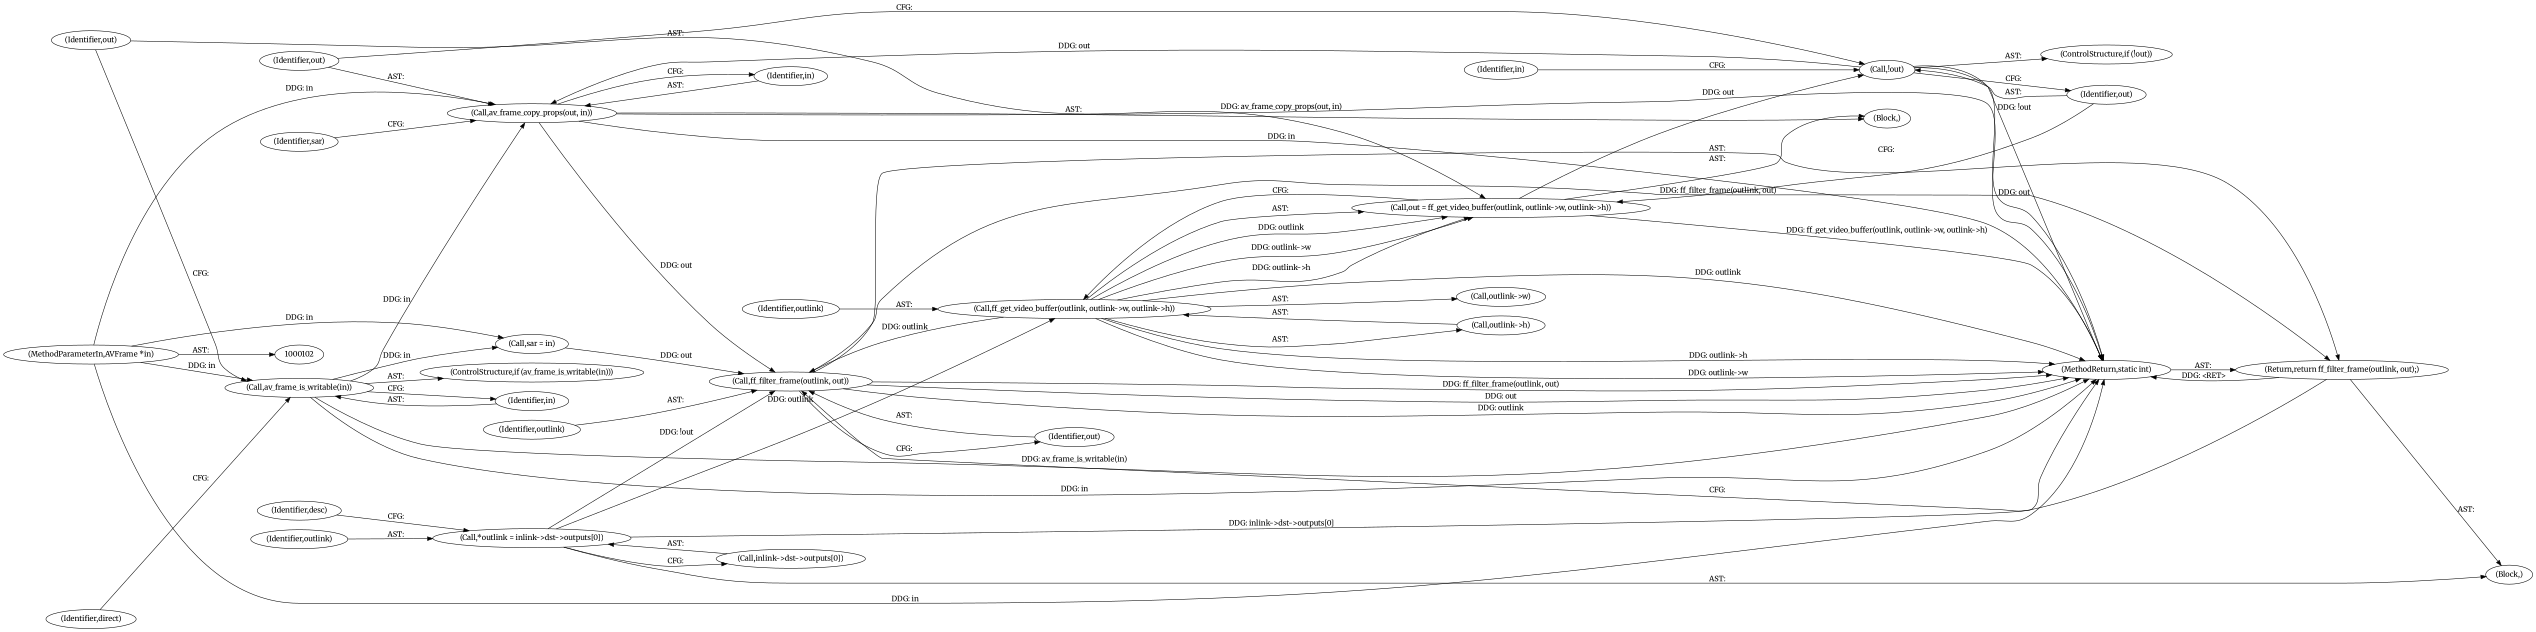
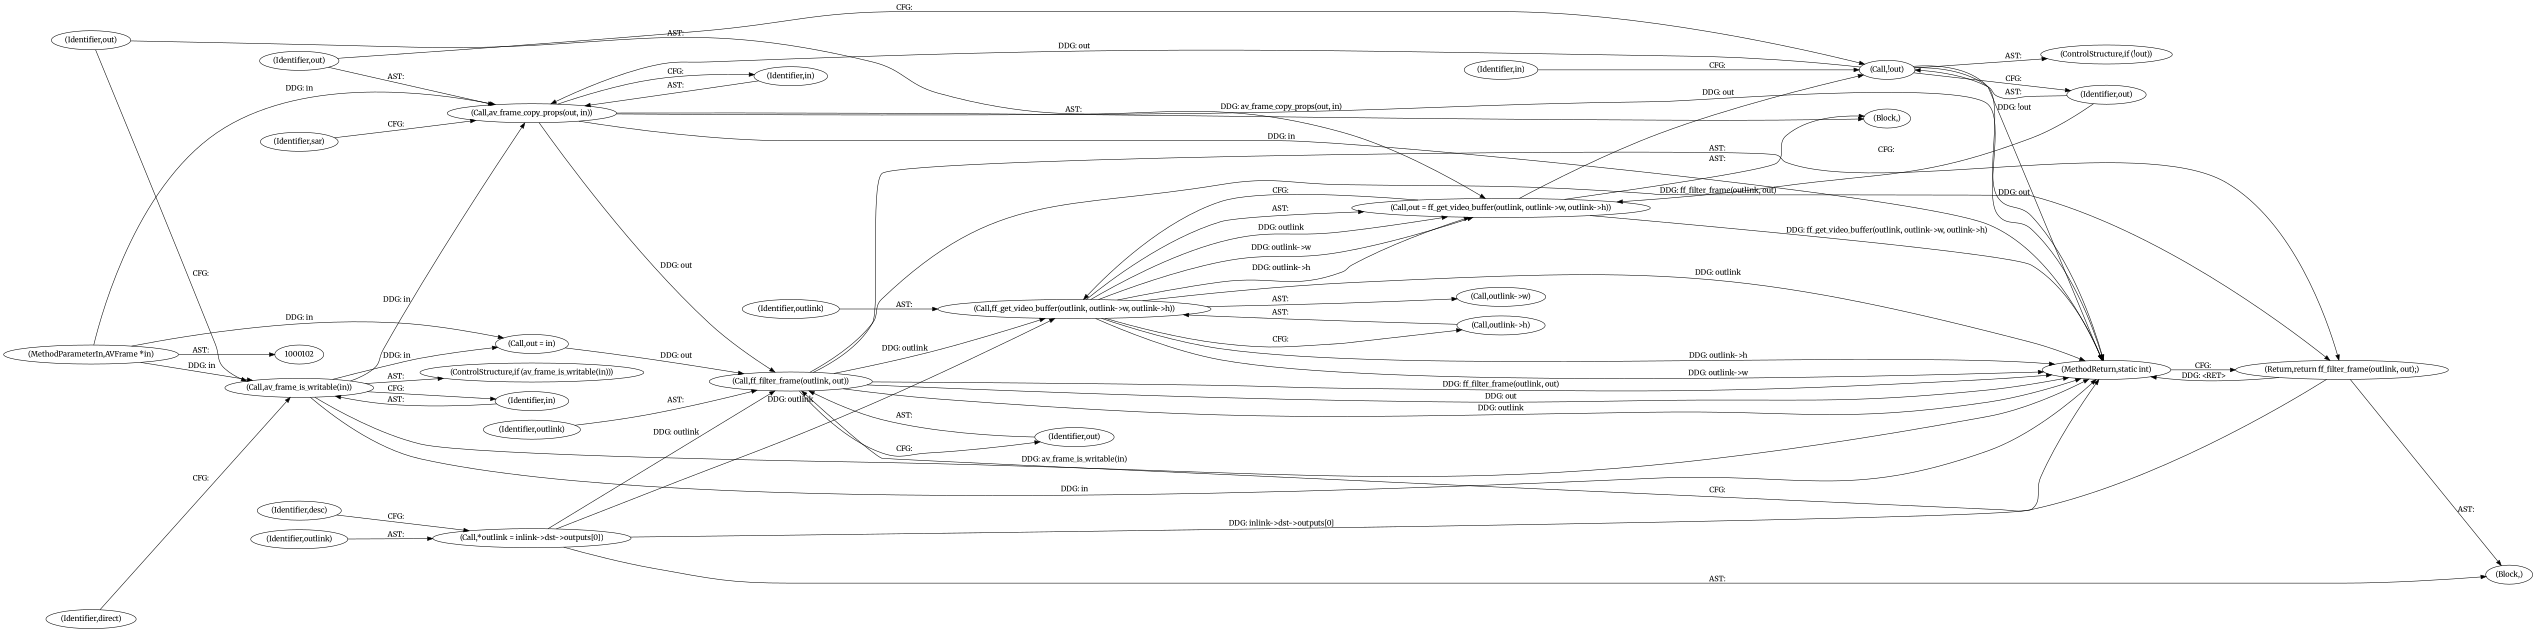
edge "(Call,ff_get_video_buffer(outlink, outlink->w, outlink->h))" -> "(Call,ff_filter_frame(outlink, out))": reversed
edge "(Call,ff_get_video_buffer(outlink, outlink->w, outlink->h))" -> "(Call,outlink->h)": label "AST: " -> "CFG: "
node "(Call,sar = in)": label "(Call,sar = in)" -> "(Call,out = in)"
edge "(MethodReturn,static int)" -> "(Return,return ff_filter_frame(outlink, out);)": label "AST: " -> "CFG: "
edge "(Call,*outlink = inlink->dst->outputs[0])" -> "(Call,ff_filter_frame(outlink, out))": label "DDG: !out" -> "DDG: outlink"
node "(Call,inlink->dst->outputs[0])": removed
edge "(MethodParameterIn,AVFrame *in)" -> "(MethodReturn,static int)": removed, label "DDG: in"
